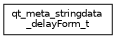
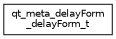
node "qt_meta_stringdata _delayForm_t": label "qt_meta_stringdata _delayForm_t" -> "qt_meta_delayForm _delayForm_t"
